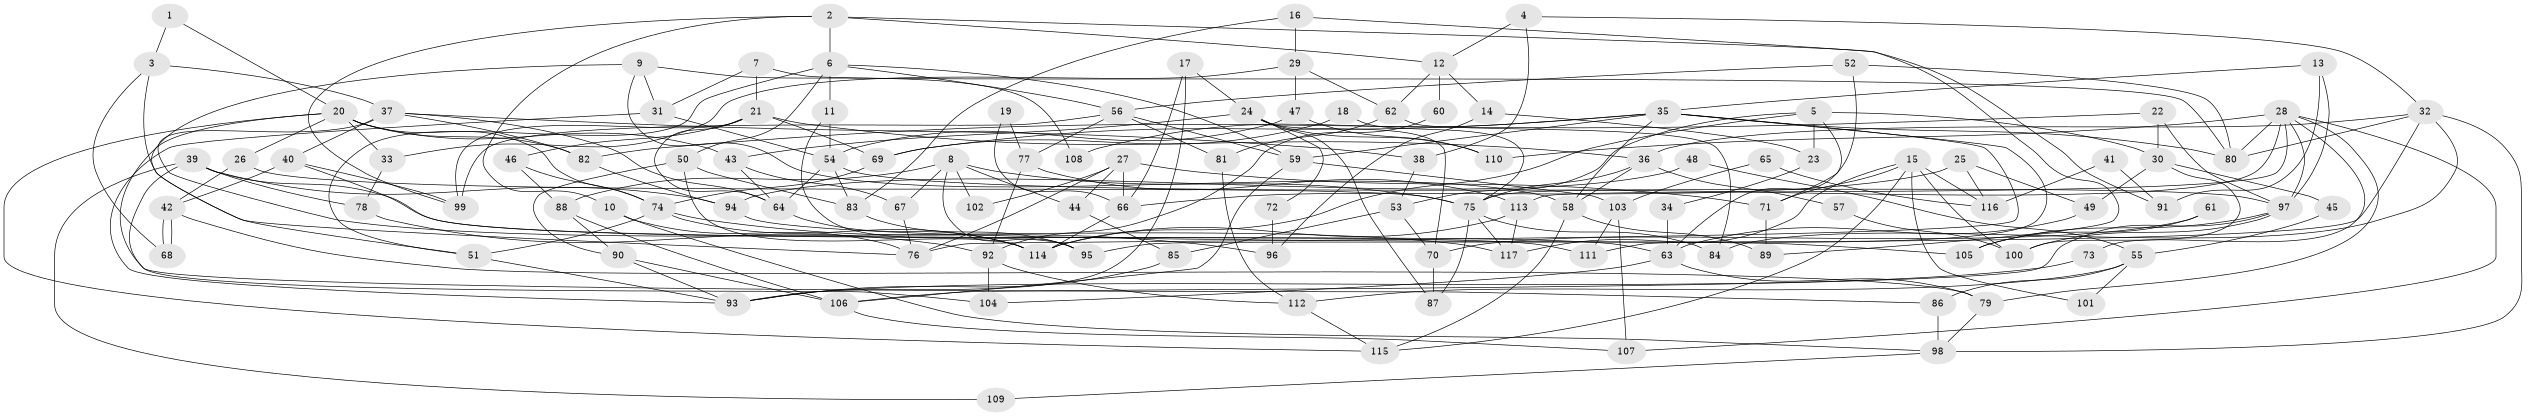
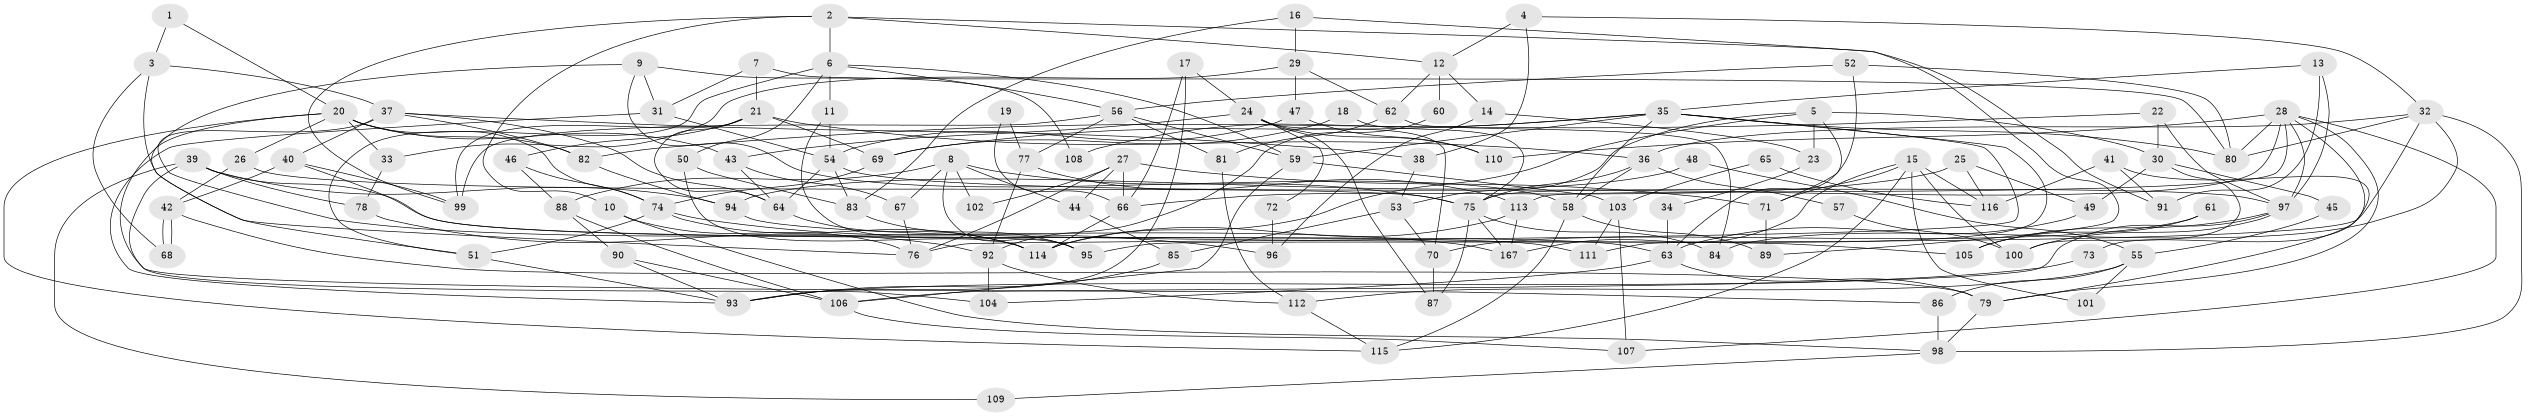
edge "50" -- "90": removed
edge "41" -- "79": added
node "117": label "117" -> "167"
